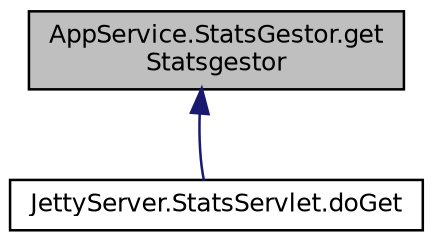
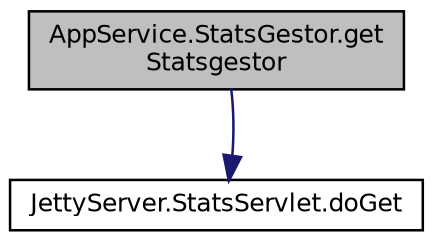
edge "JettyServer.StatsServlet.doGet" -> "AppService.StatsGestor.get Statsgestor": reversed
